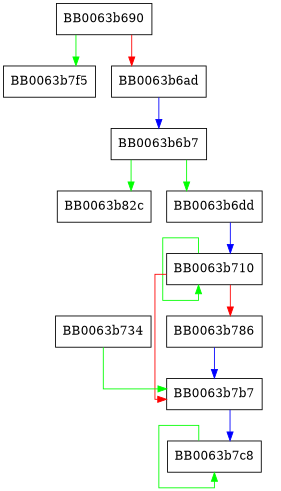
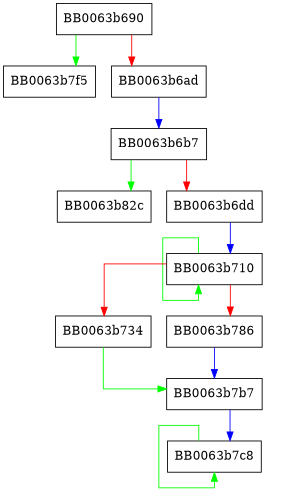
edge "BB0063b6b7" -> "BB0063b6dd": color green -> red
edge "BB0063b710" -> "BB0063b7b7": now "BB0063b710" -> "BB0063b734"
